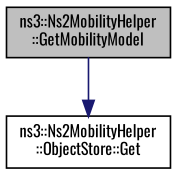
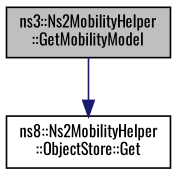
node "ns3::Ns2MobilityHelper ::ObjectStore::Get": label "ns3::Ns2MobilityHelper ::ObjectStore::Get" -> "ns8::Ns2MobilityHelper ::ObjectStore::Get"
